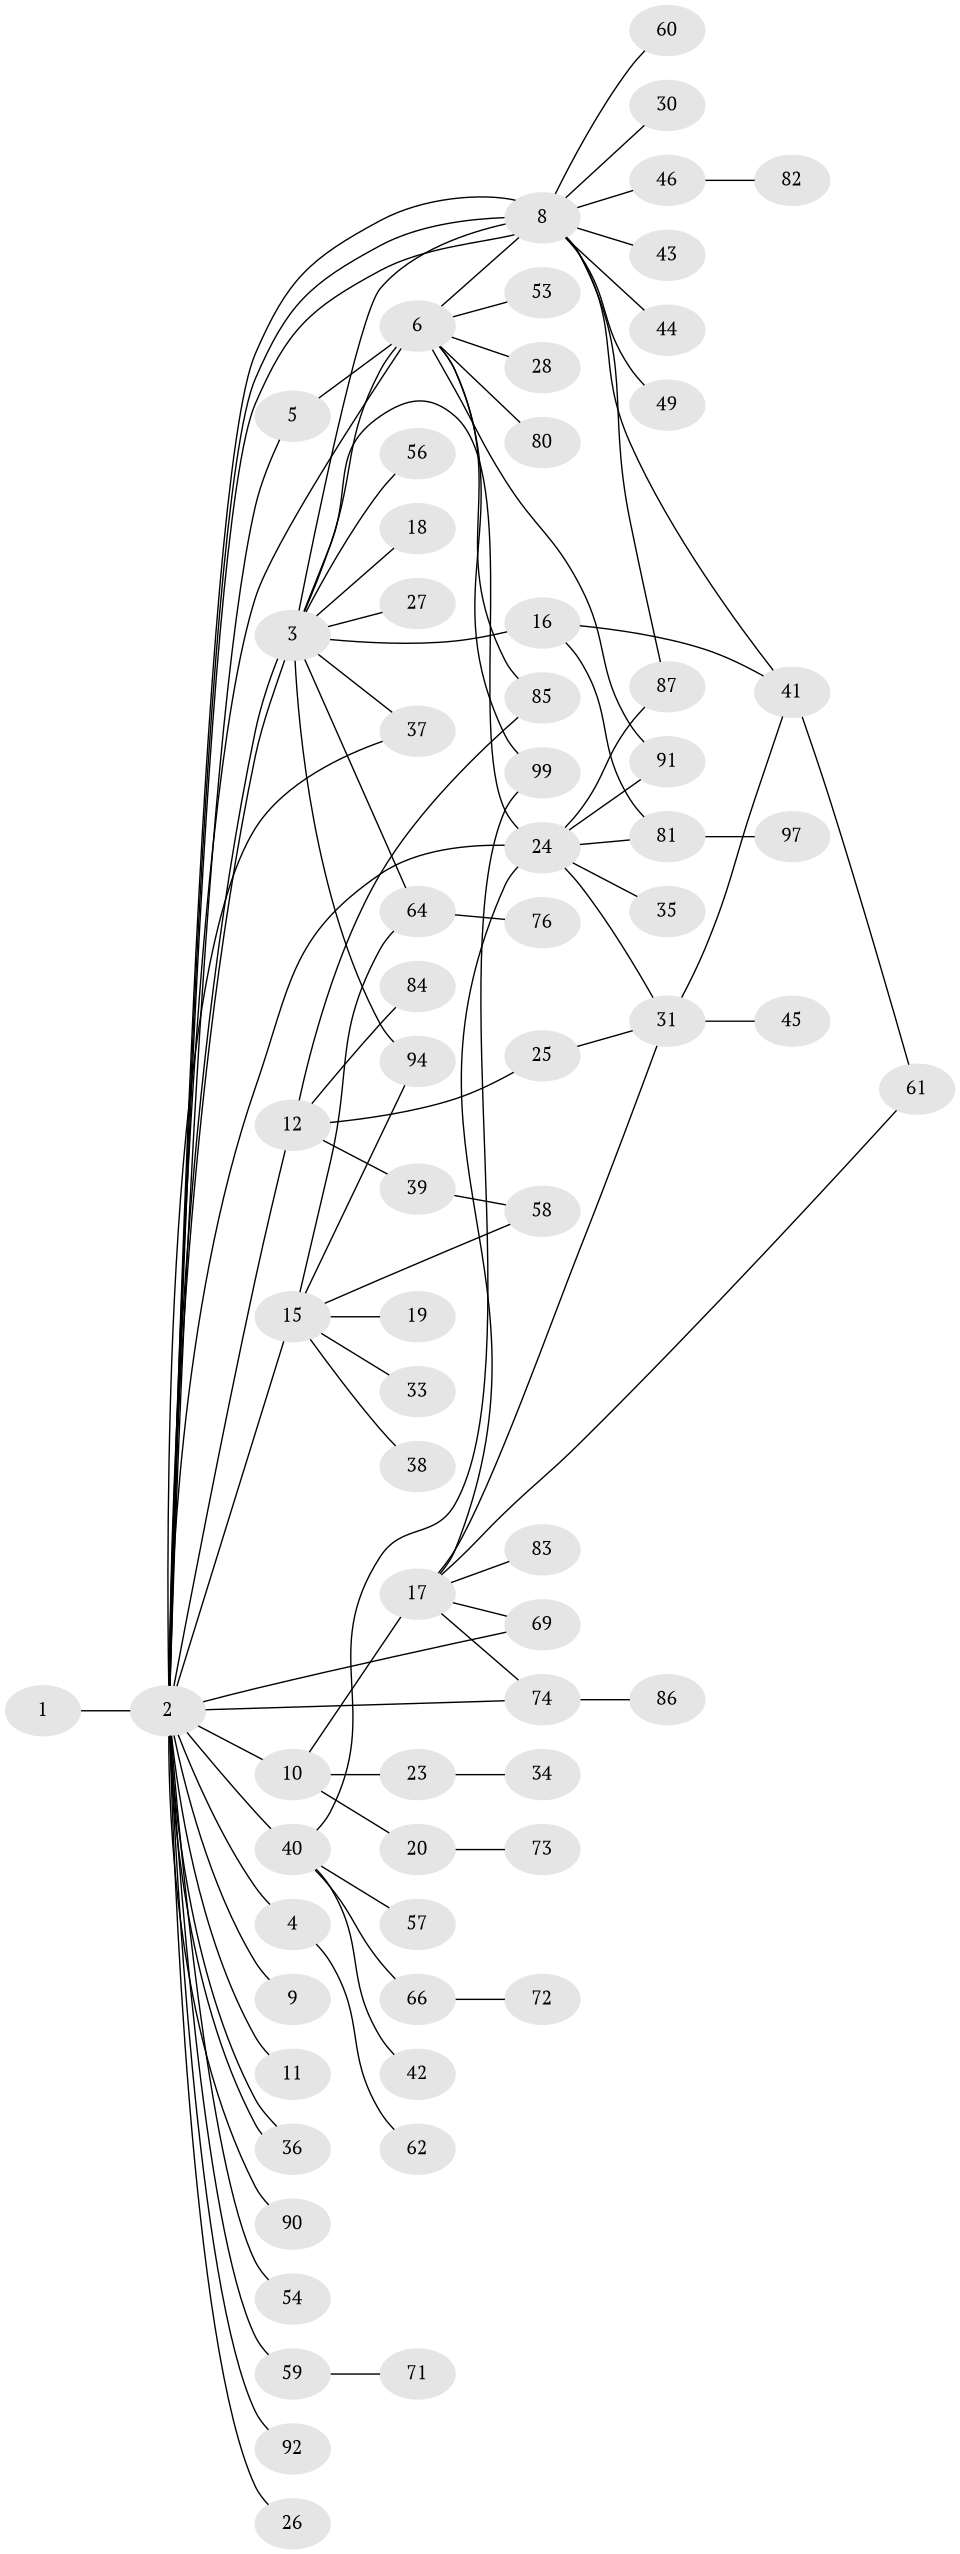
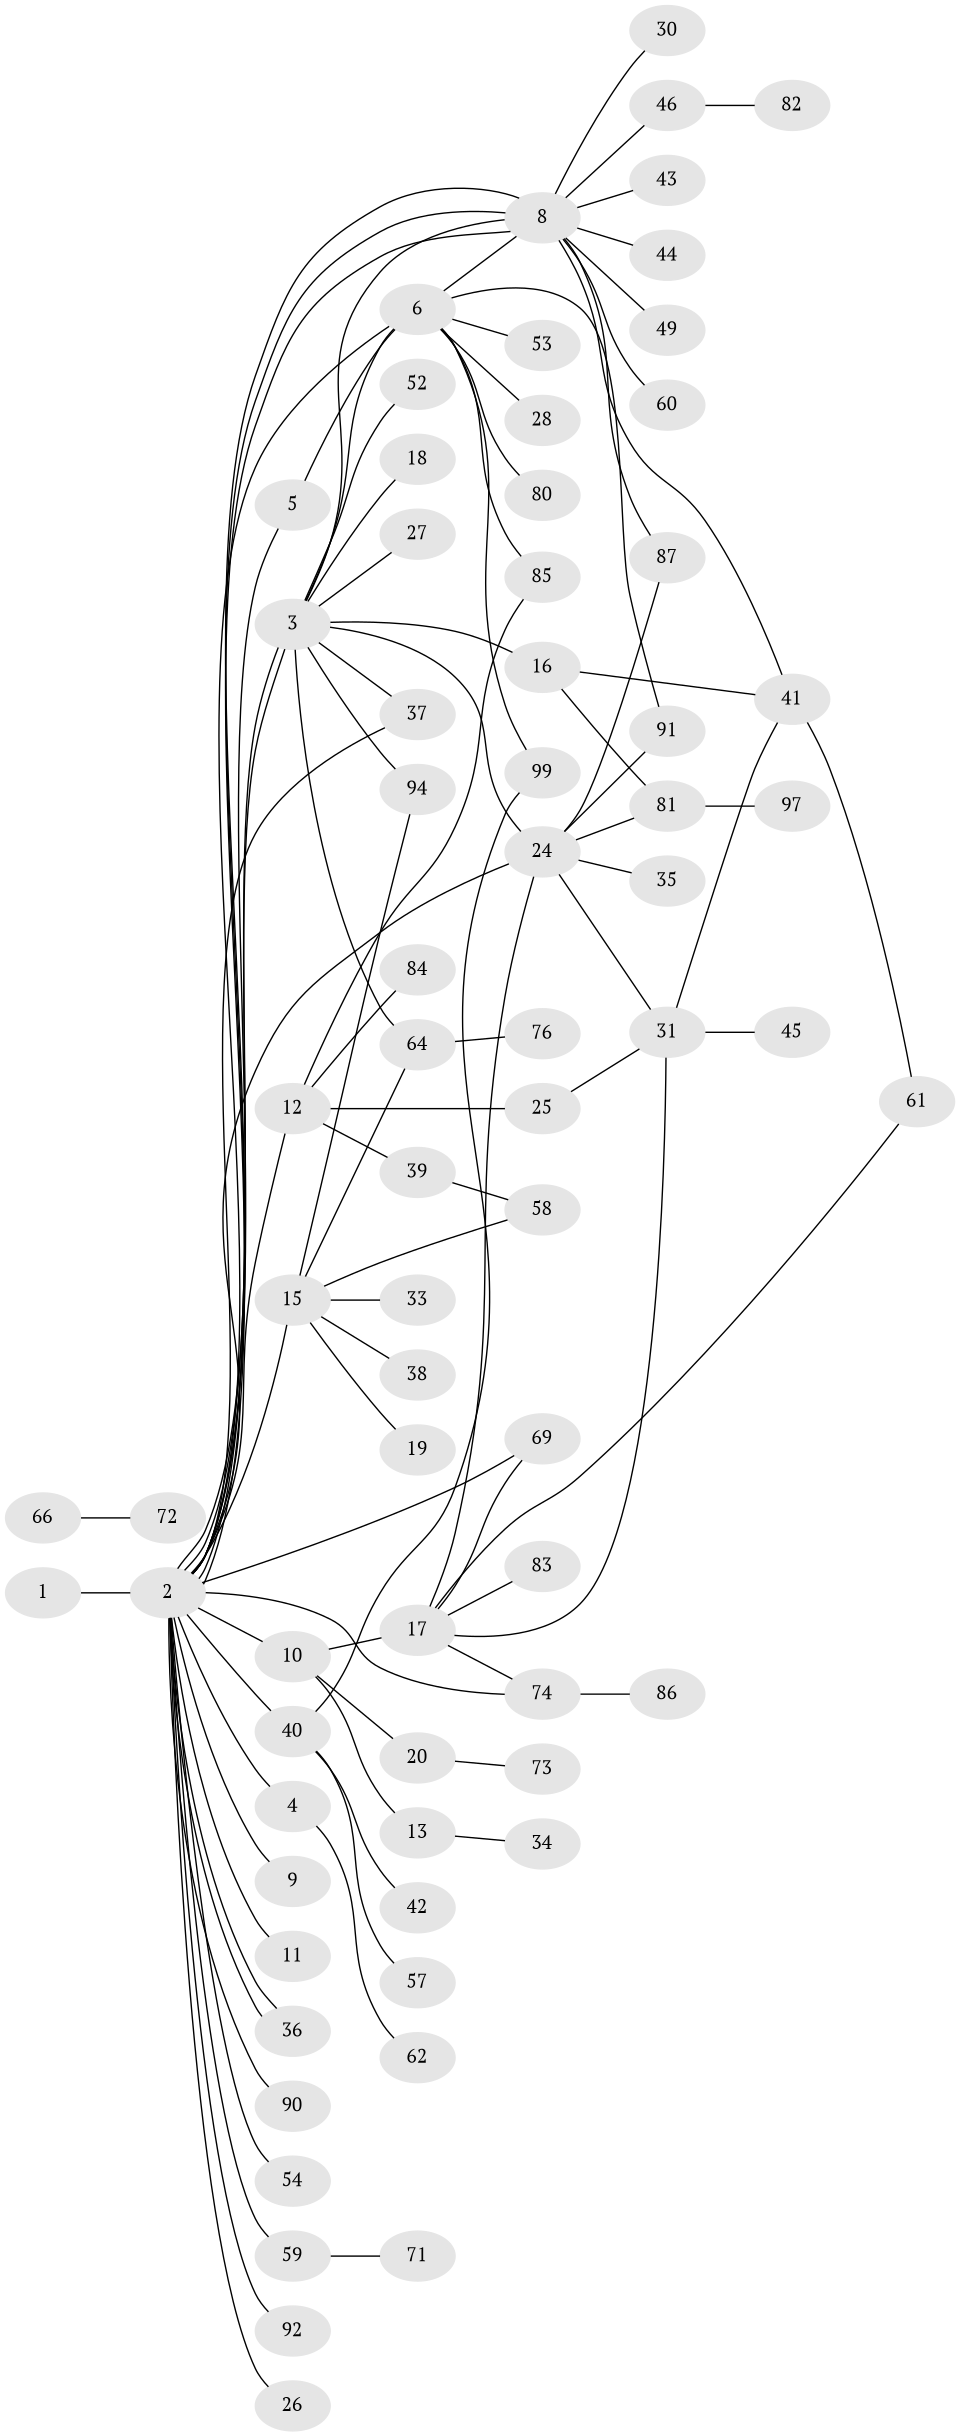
node "56": label "56" -> "52"
node "23": label "23" -> "13"
edge "40" -- "66": removed
